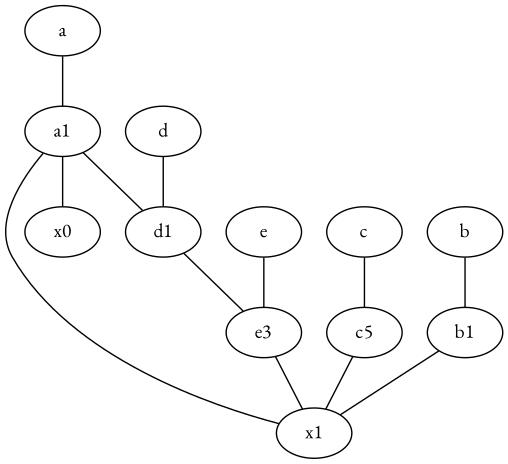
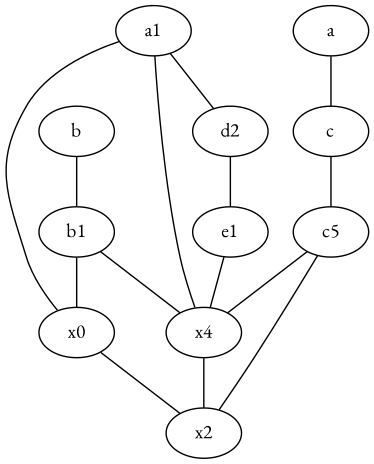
edge "a" -- "a1": now "a" -- "c"
node "d": removed
node "d1": label "d1" -> "d2"
node "e": removed
edge "b1" -- "x0": added
node "e3": label "e3" -> "e1"
node "x2": added
node "x1": label "x1" -> "x4"
